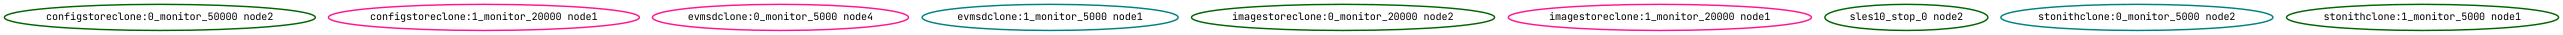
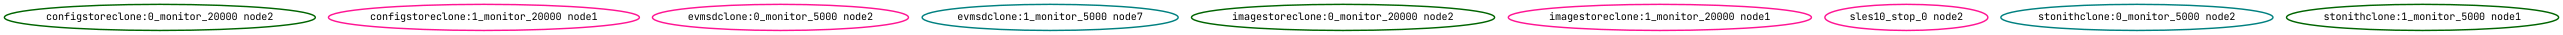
node "configstoreclone:0_monitor_50000 node2": label "configstoreclone:0_monitor_50000 node2" -> "configstoreclone:0_monitor_20000 node2"
node "evmsdclone:0_monitor_5000 node4": label "evmsdclone:0_monitor_5000 node4" -> "evmsdclone:0_monitor_5000 node2"
node "evmsdclone:1_monitor_5000 node1": label "evmsdclone:1_monitor_5000 node1" -> "evmsdclone:1_monitor_5000 node7"
node "sles10_stop_0 node2": color darkgreen -> deeppink
